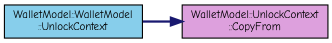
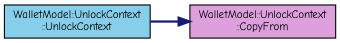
node "WalletModel::WalletModel ::UnlockContext": label "WalletModel::WalletModel ::UnlockContext" -> "WalletModel::UnlockContext ::UnlockContext"
